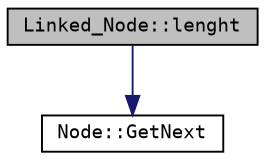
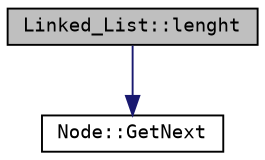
node "Linked_Node::lenght": label "Linked_Node::lenght" -> "Linked_List::lenght"
